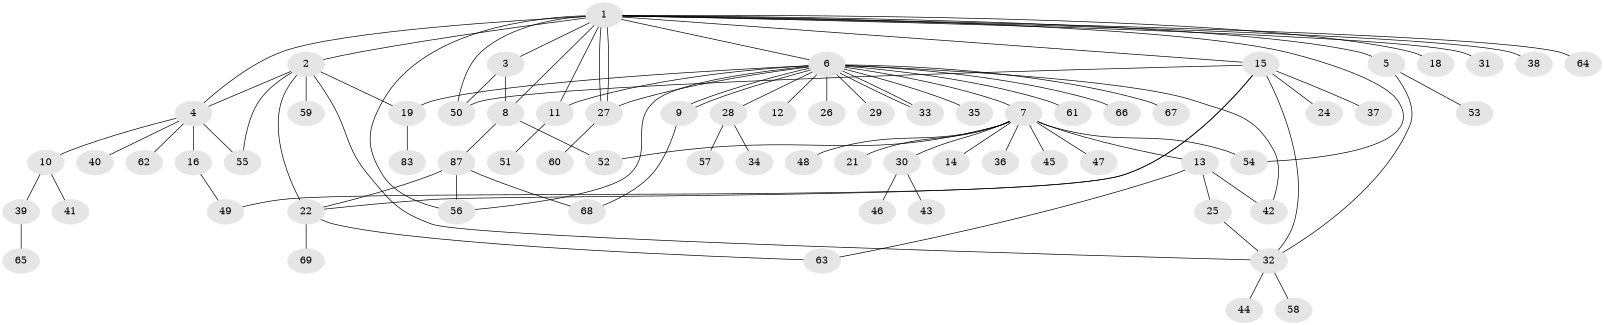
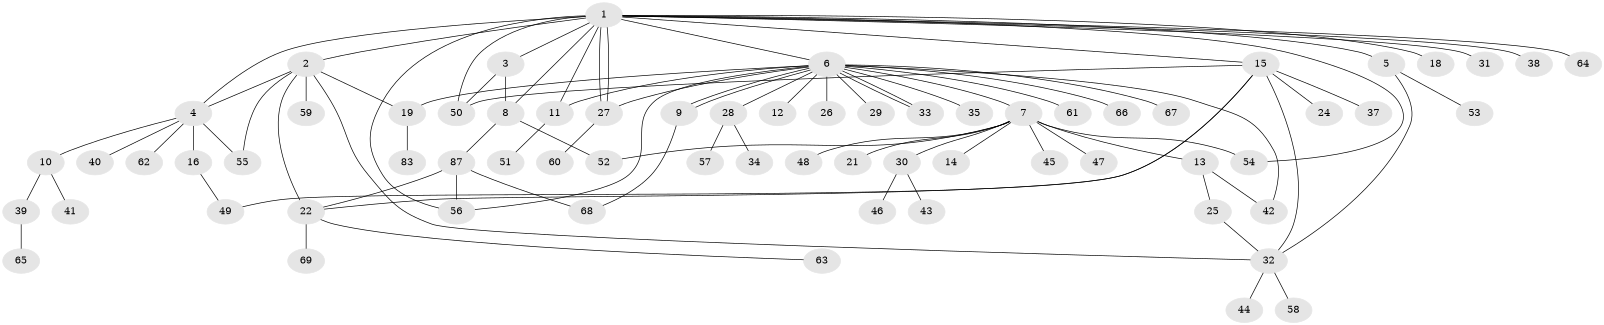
node "36": removed
edge "13" -- "63": removed
